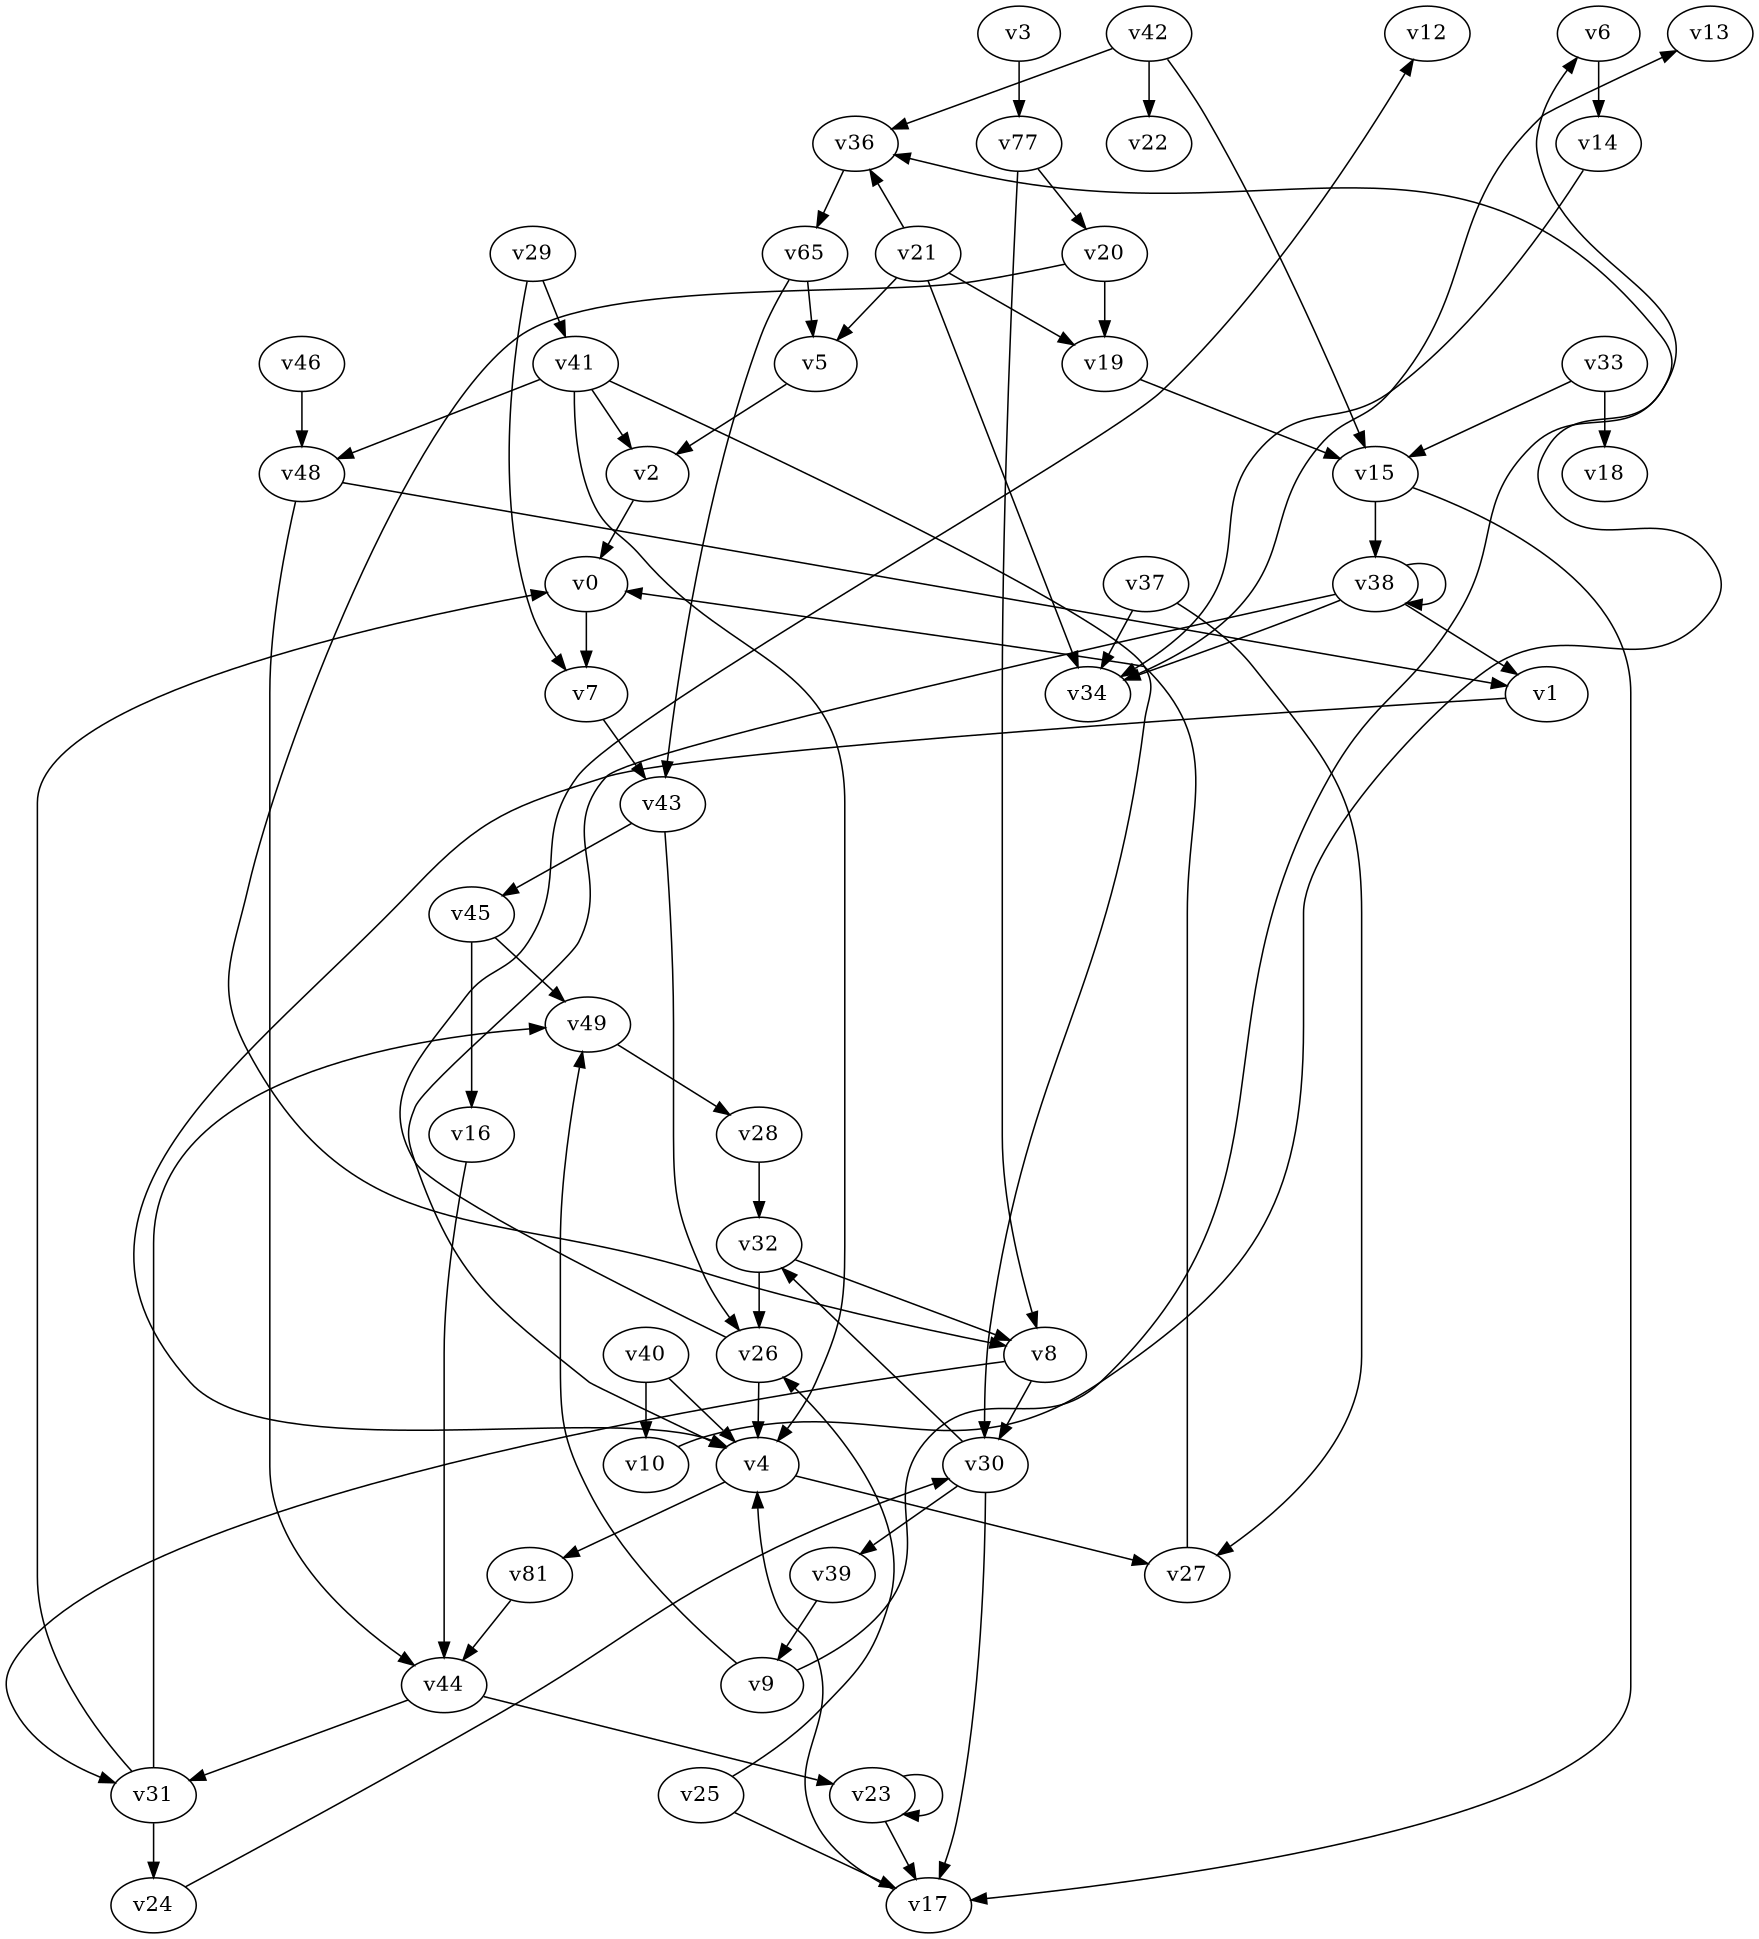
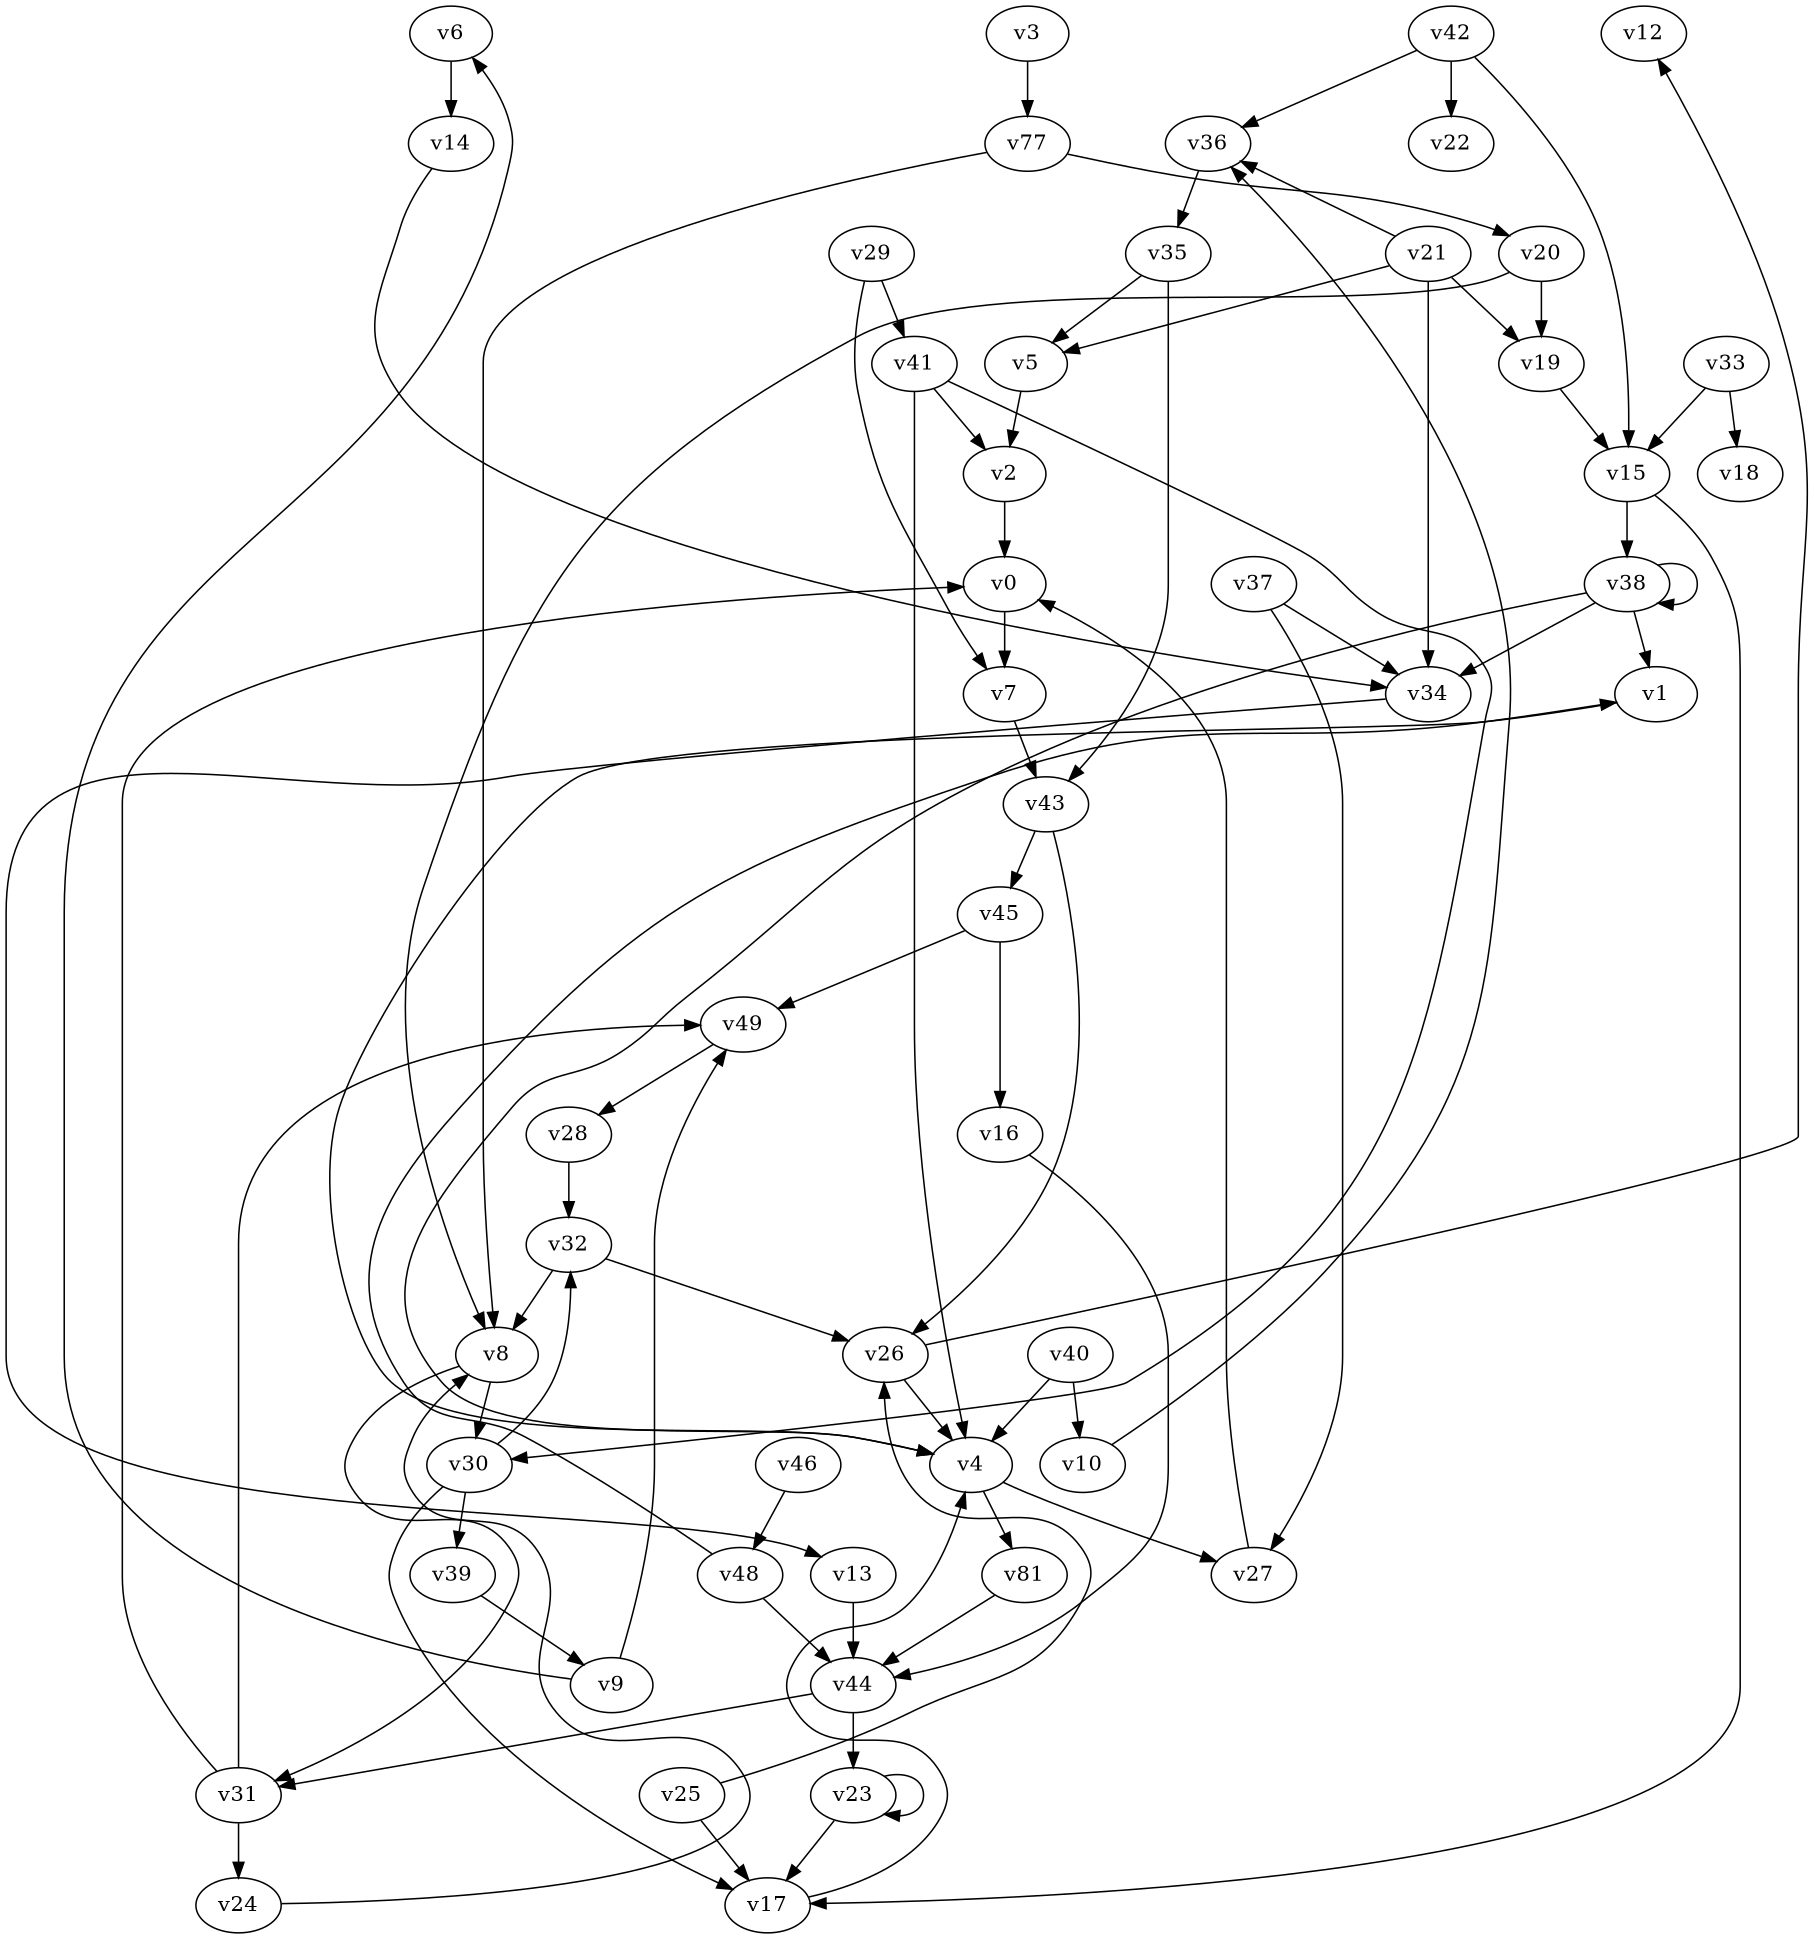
node "v65": label "v65" -> "v35"
edge "v41" -> "v48": removed
edge "v13" -> "v44": added
edge "v24" -> "v30": now "v24" -> "v8"
